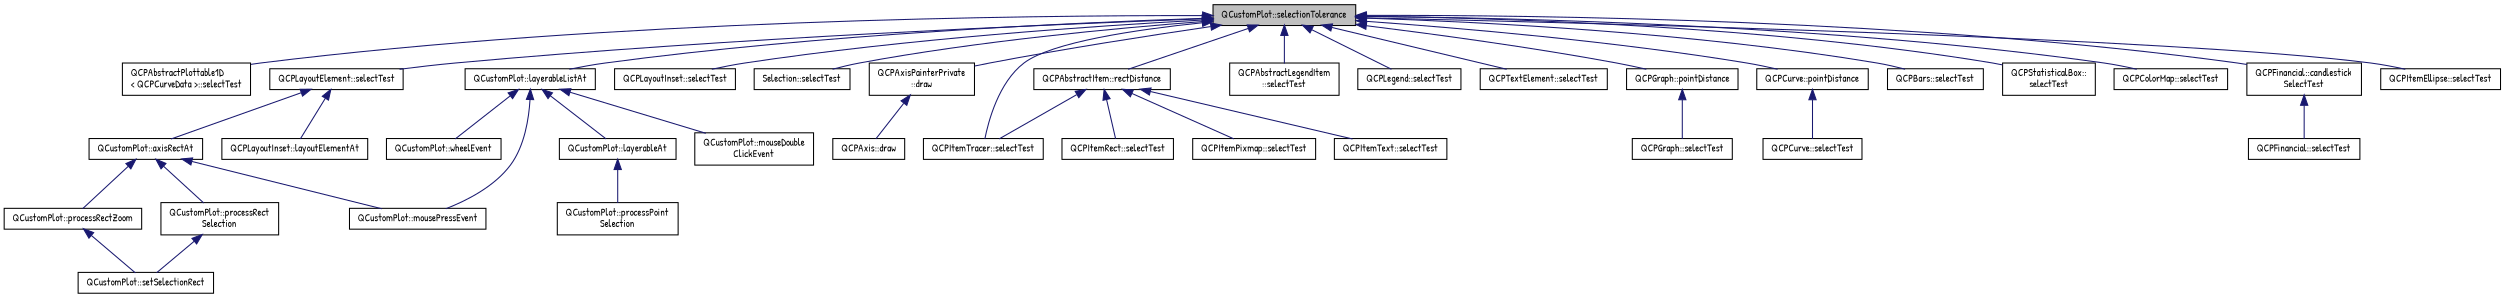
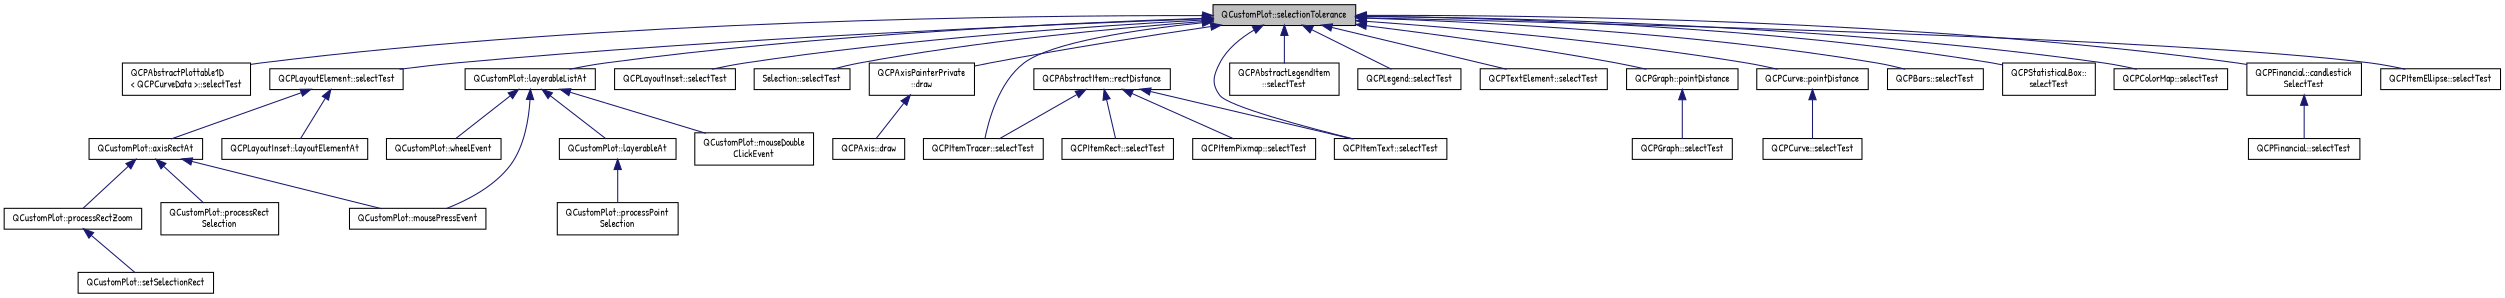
edge "QCPAbstractItem::rectDistance" -> "QCustomPlot::selectionTolerance": now "QCPItemText::selectTest" -> "QCustomPlot::selectionTolerance"
edge "QCustomPlot::setSelectionRect" -> "QCustomPlot::processRect Selection": removed
